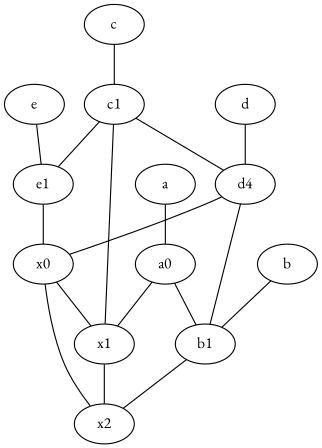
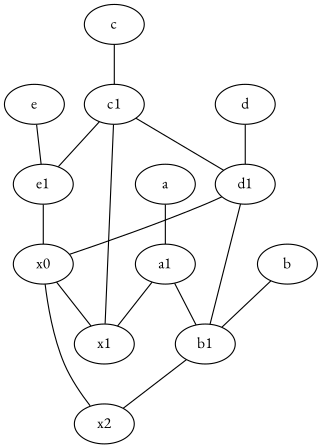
node "d4": label "d4" -> "d1"
node "a0": label "a0" -> "a1"
edge "x1" -- "x2": removed
